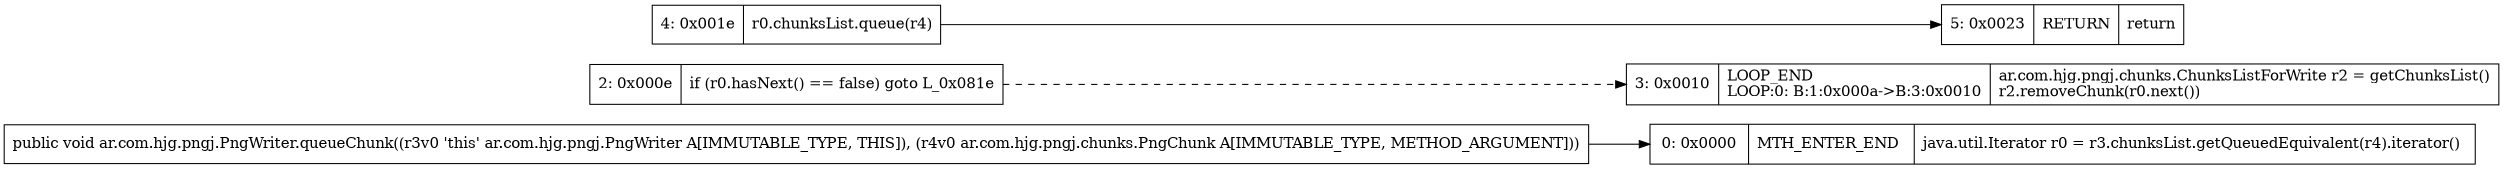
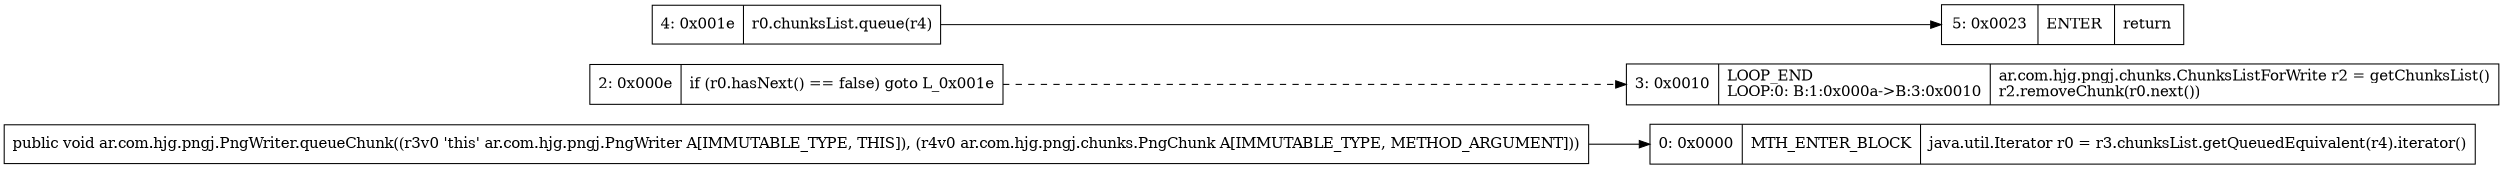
node "5: 0x0023": text "RETURN" -> "ENTER"
node "2: 0x000e": text "if (r0.hasNext() == false) goto L_0x081e" -> "if (r0.hasNext() == false) goto L_0x001e"
node "0: 0x0000": text "MTH_ENTER_END" -> "MTH_ENTER_BLOCK"
